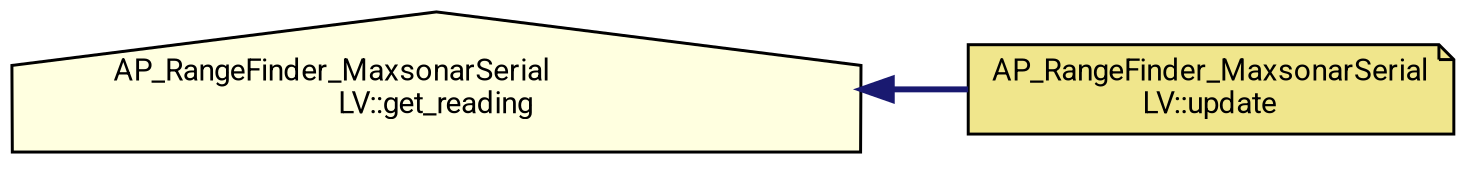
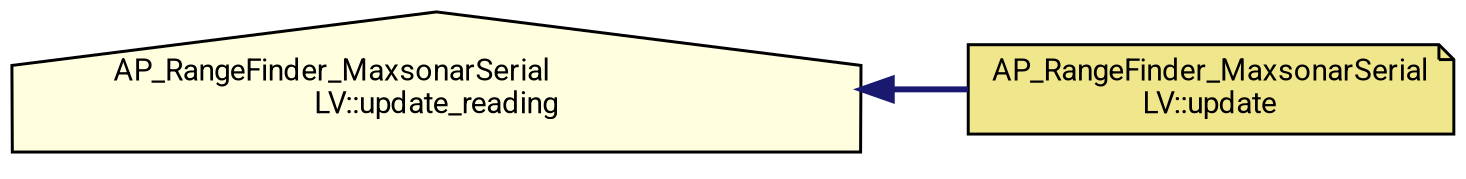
node "AP_RangeFinder_MaxsonarSerial LV::get_reading": label "AP_RangeFinder_MaxsonarSerial LV::get_reading" -> "AP_RangeFinder_MaxsonarSerial LV::update_reading"
